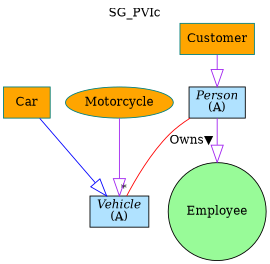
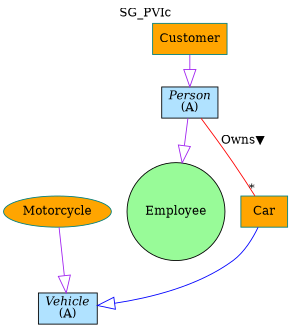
edge "Person" -- "Vehicle": now "Person" -- "Car"
